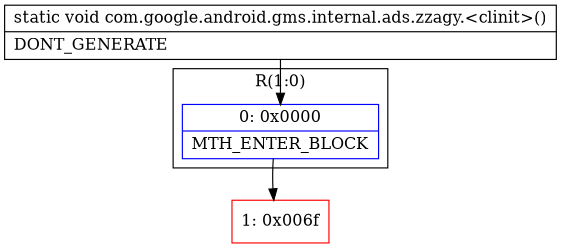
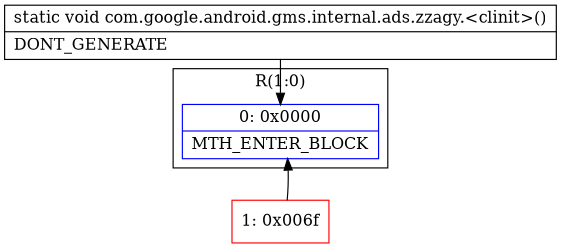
edge "0: 0x0000" -> "1: 0x006f": reversed
